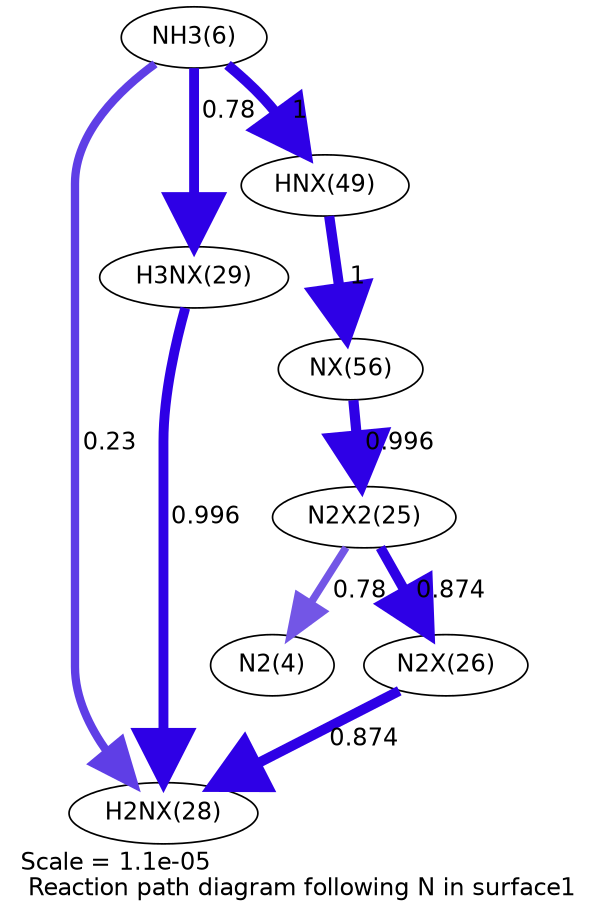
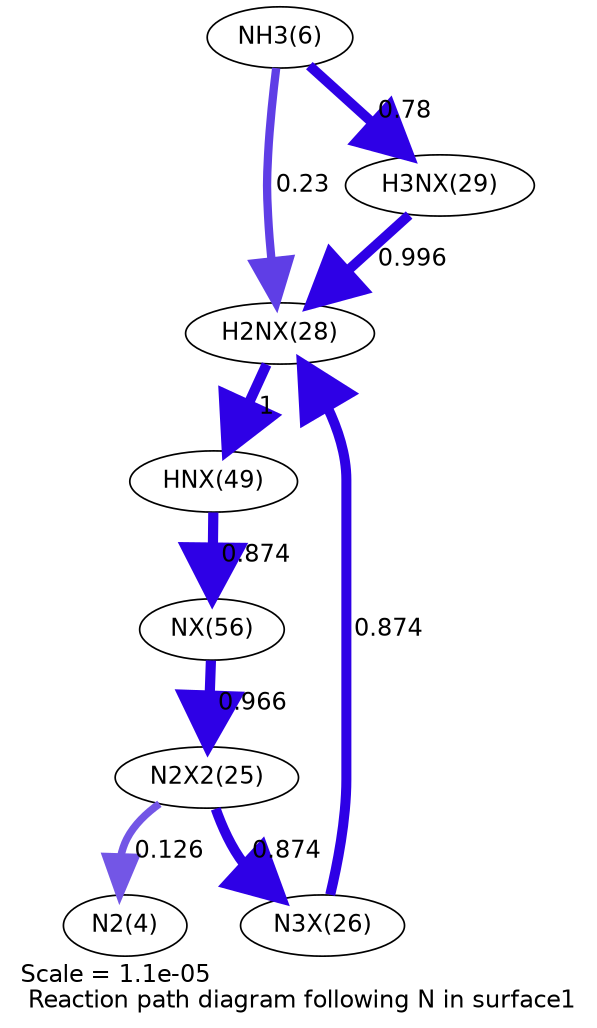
edge "NH3(6)" -> "HNX(49)": now "H2NX(28)" -> "HNX(49)"
edge "HNX(49)" -> "NX(56)": label " 1" -> " 0.874"
edge "NX(56)" -> "N2X2(25)": label " 0.996" -> " 0.966"
edge "N2X2(25)" -> "N2(4)": label " 0.78" -> " 0.126"
node "N2X(26)": label "N2X(26)" -> "N3X(26)"
